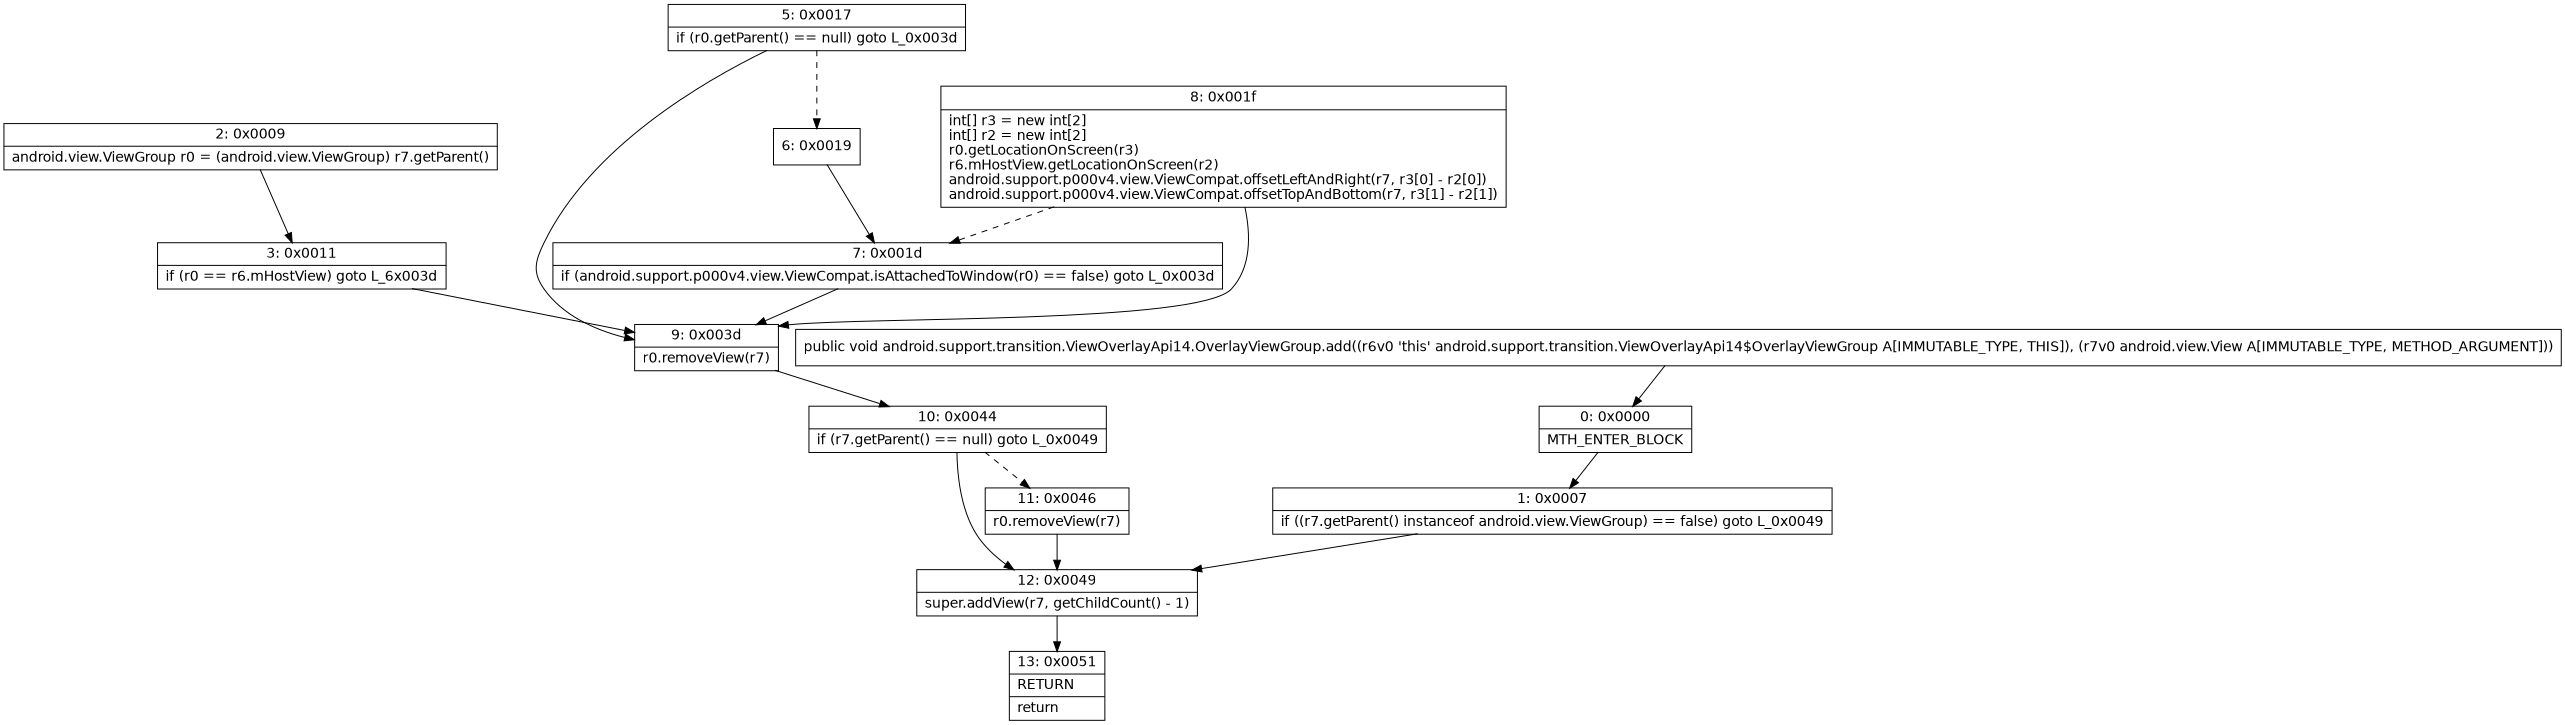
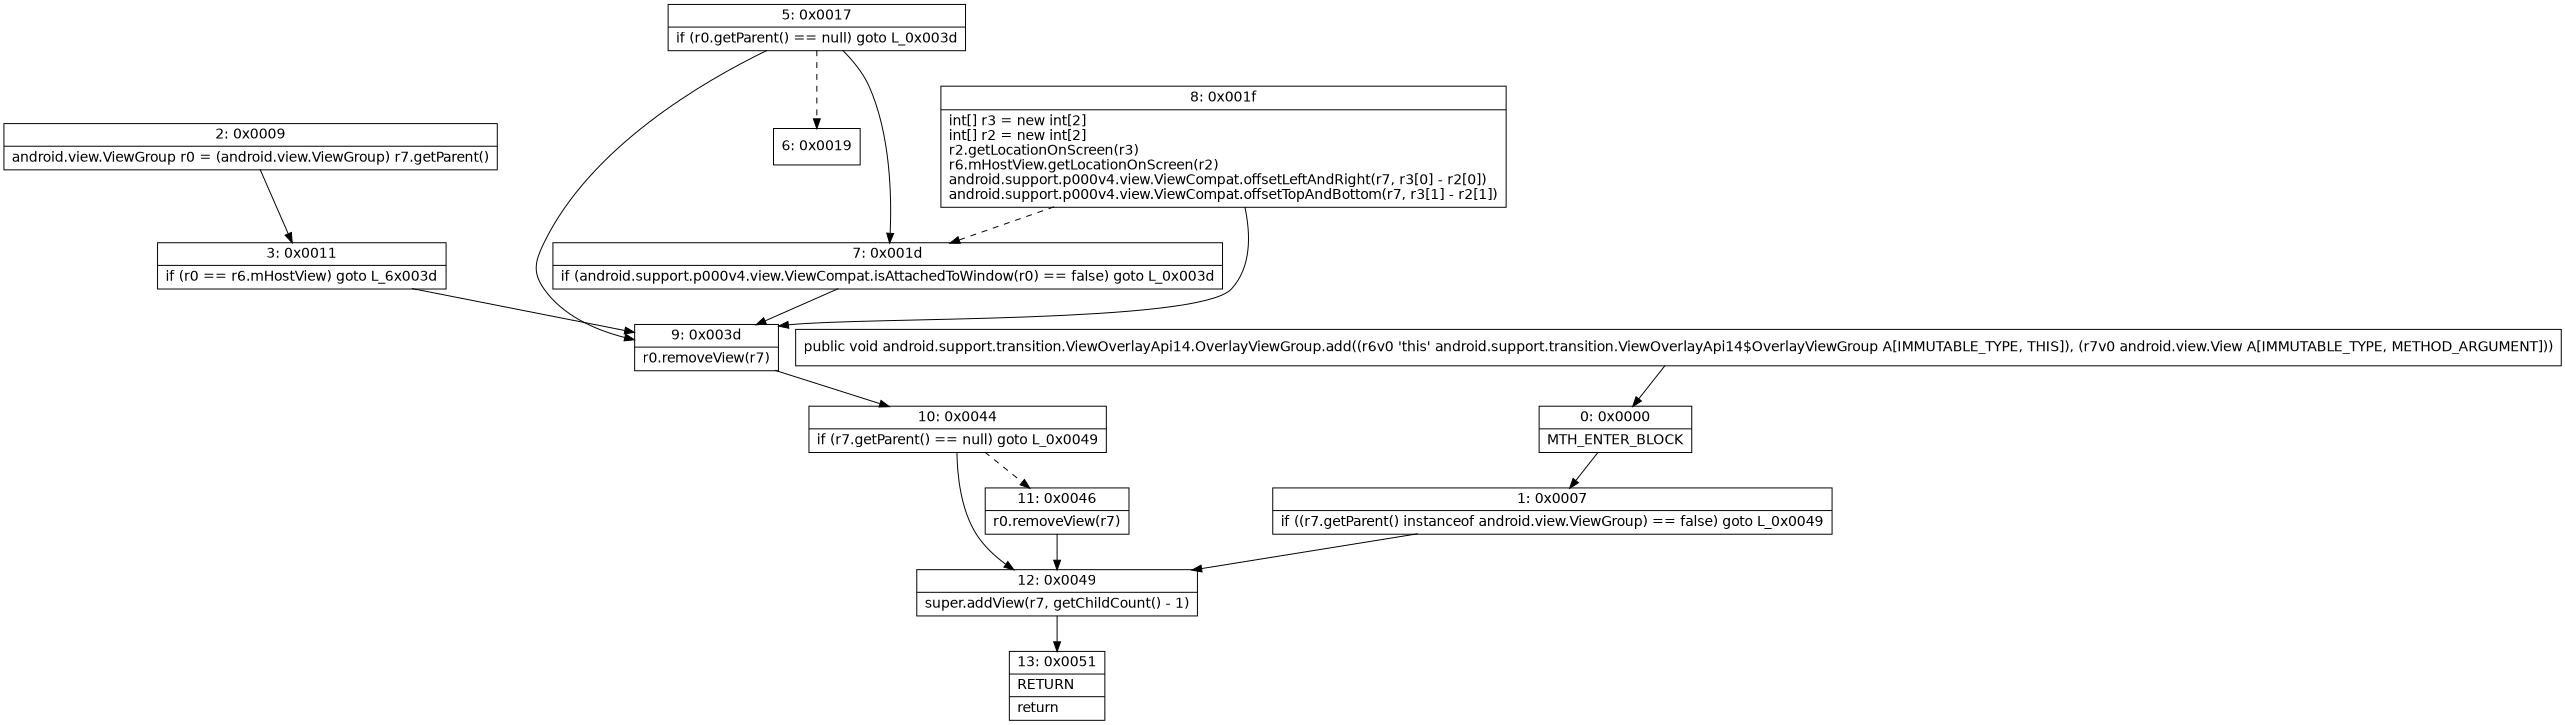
node "8: 0x001f": text "r0.getLocationOnScreen(r3)" -> "r2.getLocationOnScreen(r3)"
edge "6: 0x0019" -> "7: 0x001d": now "5: 0x0017" -> "7: 0x001d"
